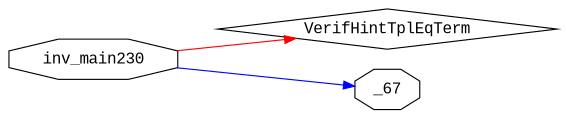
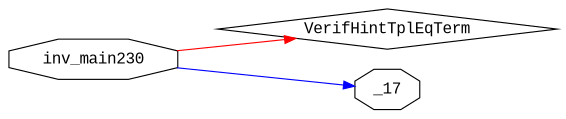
node "_67": label "_67" -> "_17"
